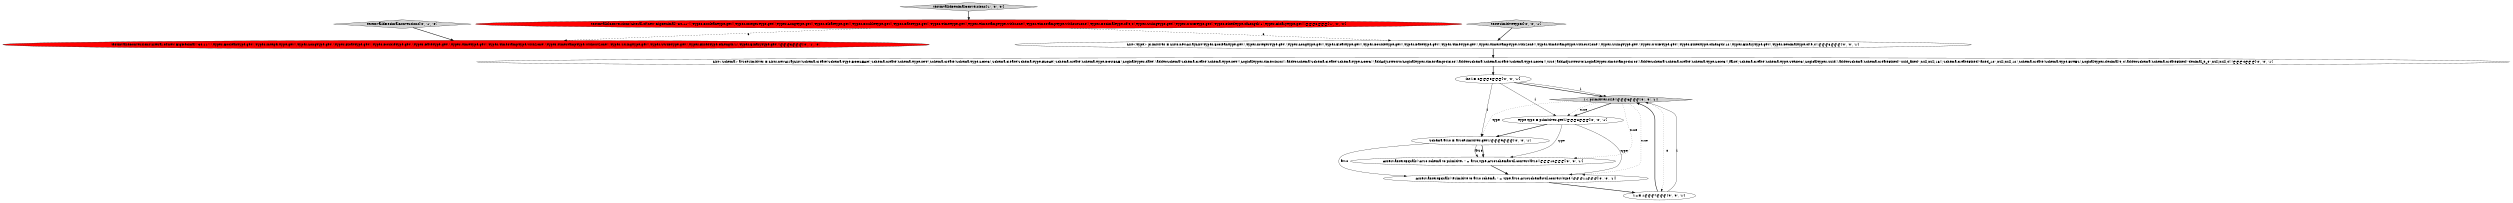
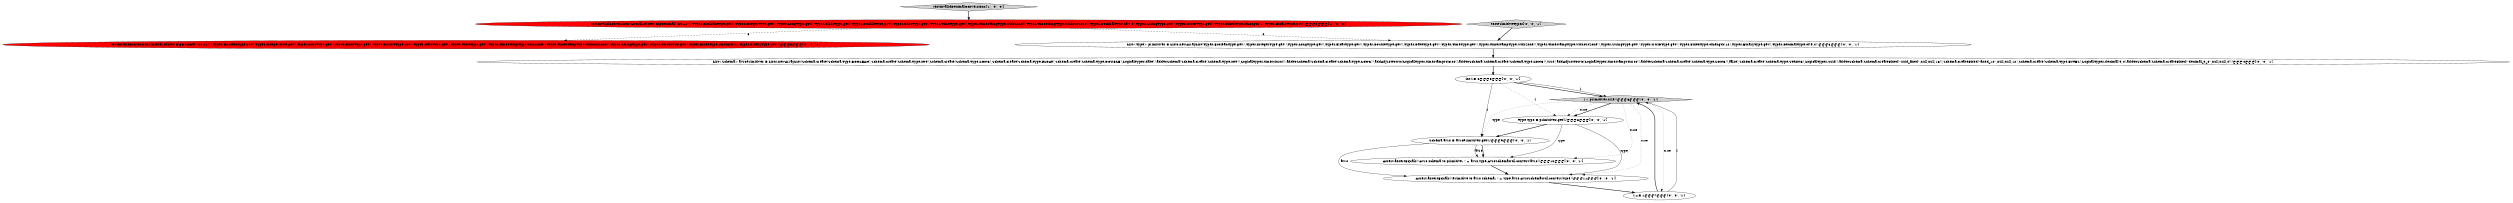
node "testInvalidDecimalConversions['0', '1', '0']": removed
edge "int i = 0@@@5@@@['0', '0', '1']" -> "Type type = primitives.get(i)@@@8@@@['0', '0', '1']": style solid -> dotted
edge "i < primitives.size()@@@6@@@['0', '0', '1']" -> "i += 1@@@7@@@['0', '0', '1']": label "0" -> "true"
